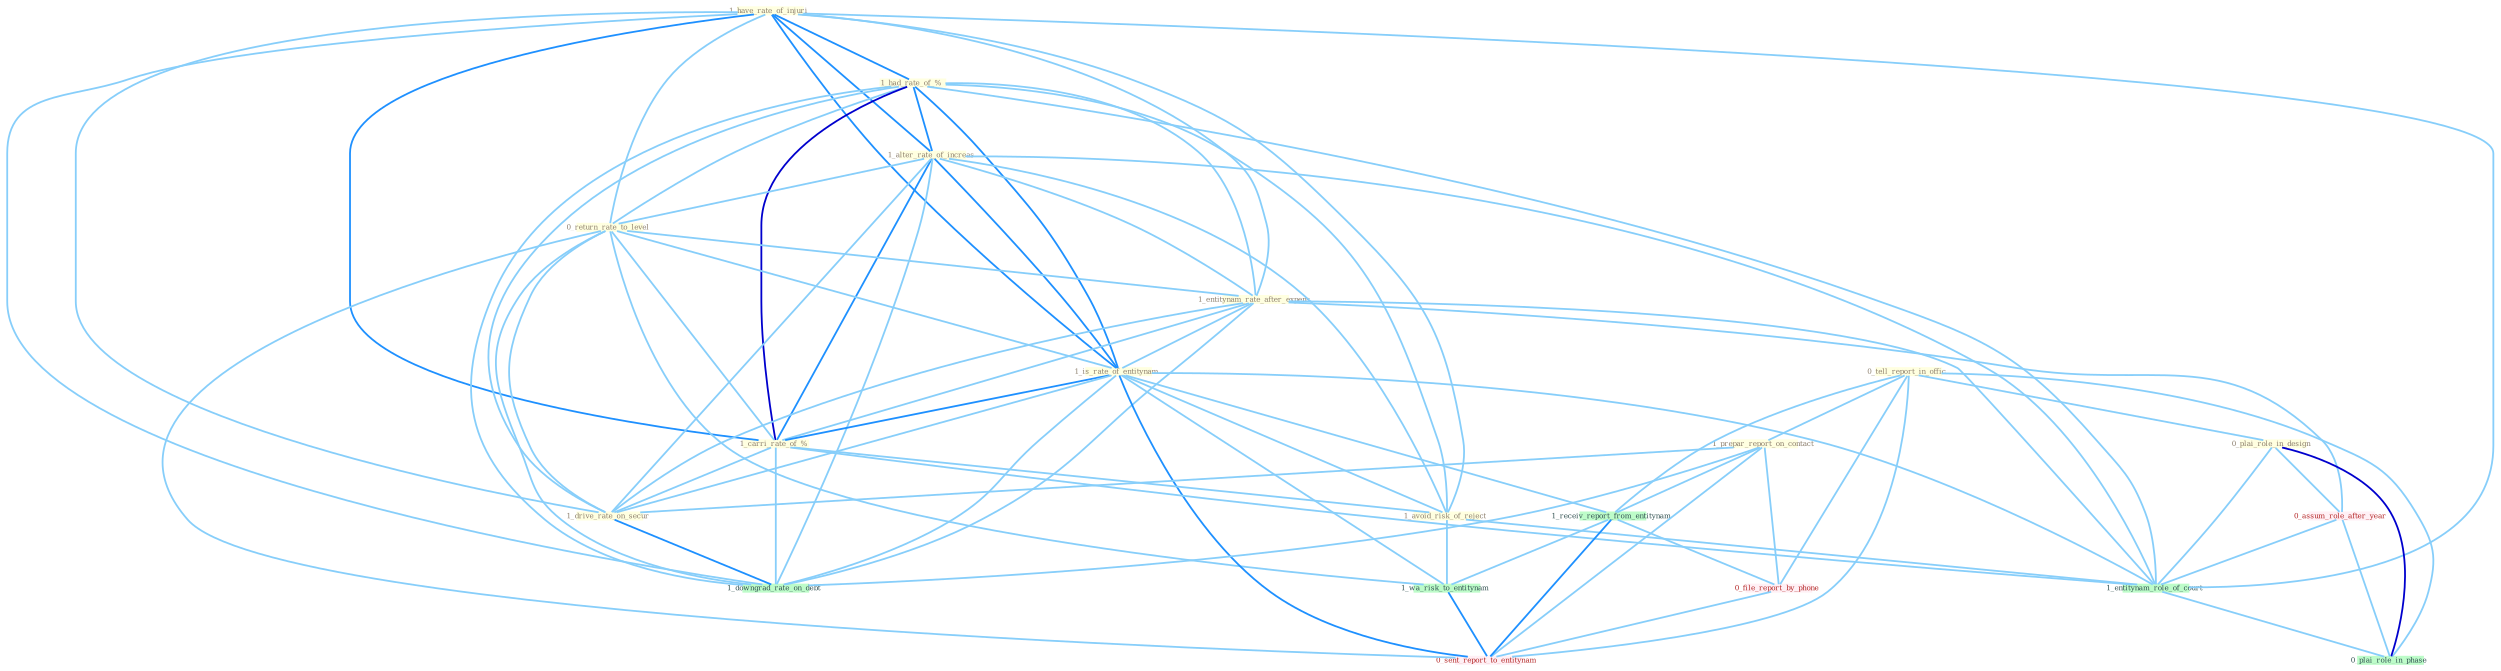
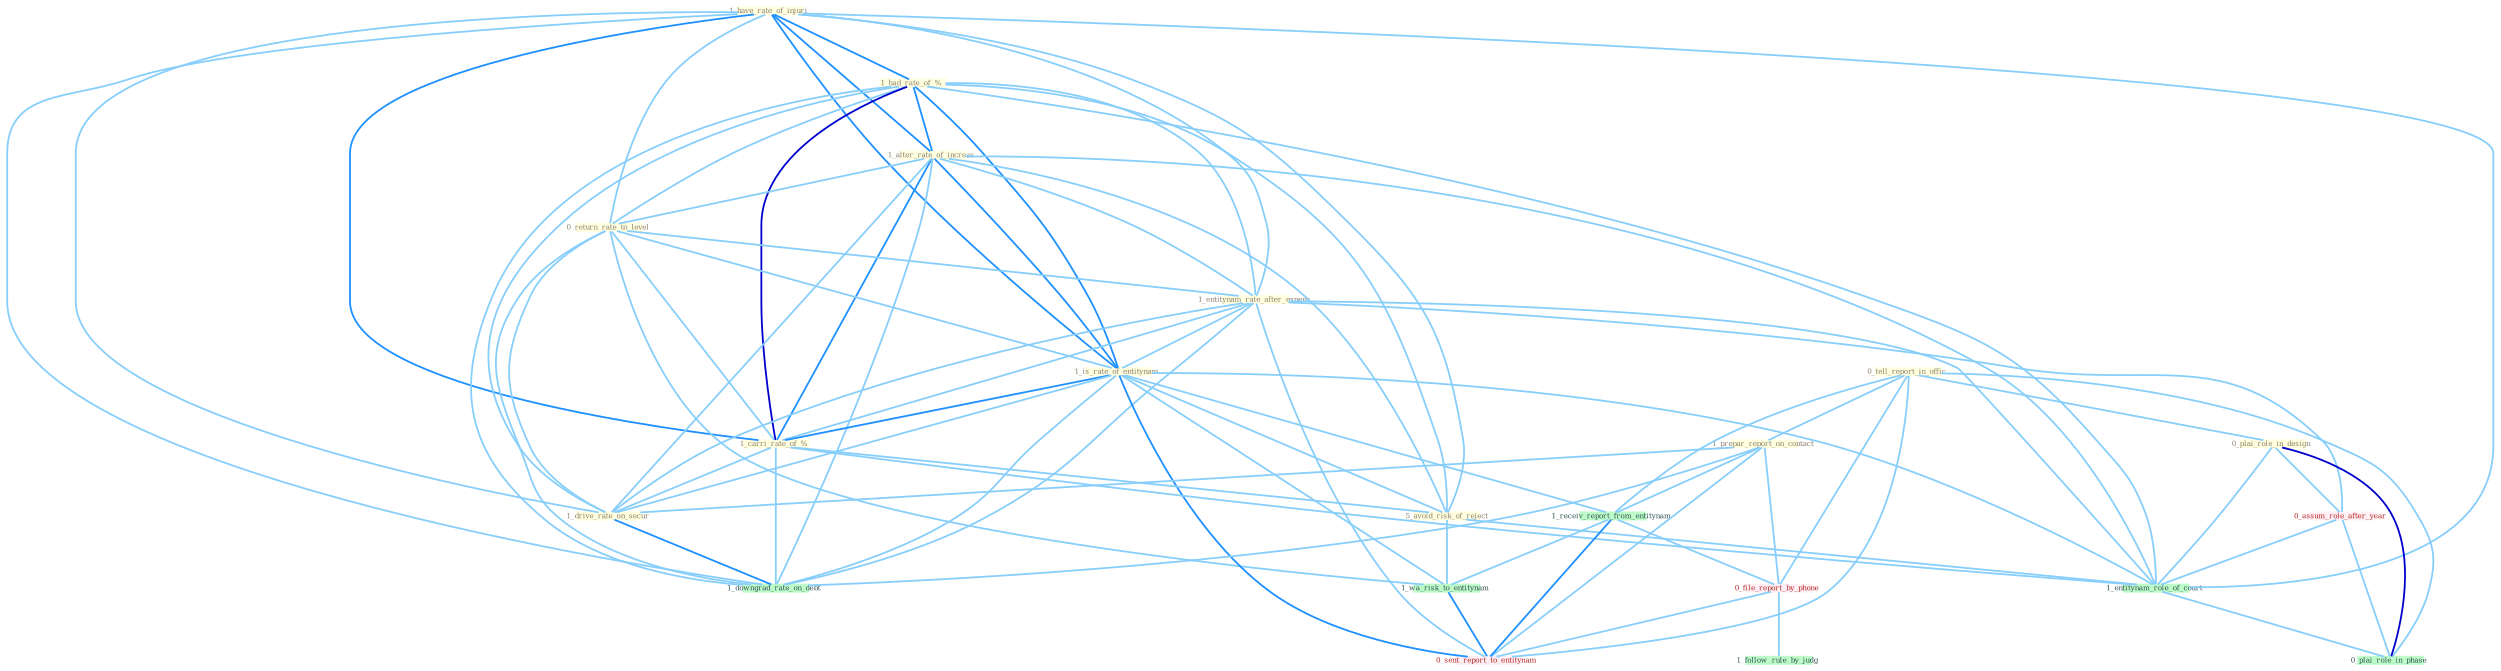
node "1_avoid_risk_of_reject": label "1_avoid_risk_of_reject" -> "5_avoid_risk_of_reject"
edge "0_return_rate_to_level" -- "0_sent_report_to_entitynam": now "1_entitynam_rate_after_expens" -- "0_sent_report_to_entitynam"
node "1_follow_rule_by_judg": added
